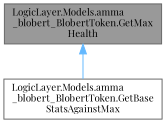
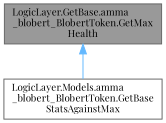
node "LogicLayer.Models.amma _blobert_BlobertToken.GetMax Health": label "LogicLayer.Models.amma _blobert_BlobertToken.GetMax Health" -> "LogicLayer.GetBase.amma _blobert_BlobertToken.GetMax Health"
